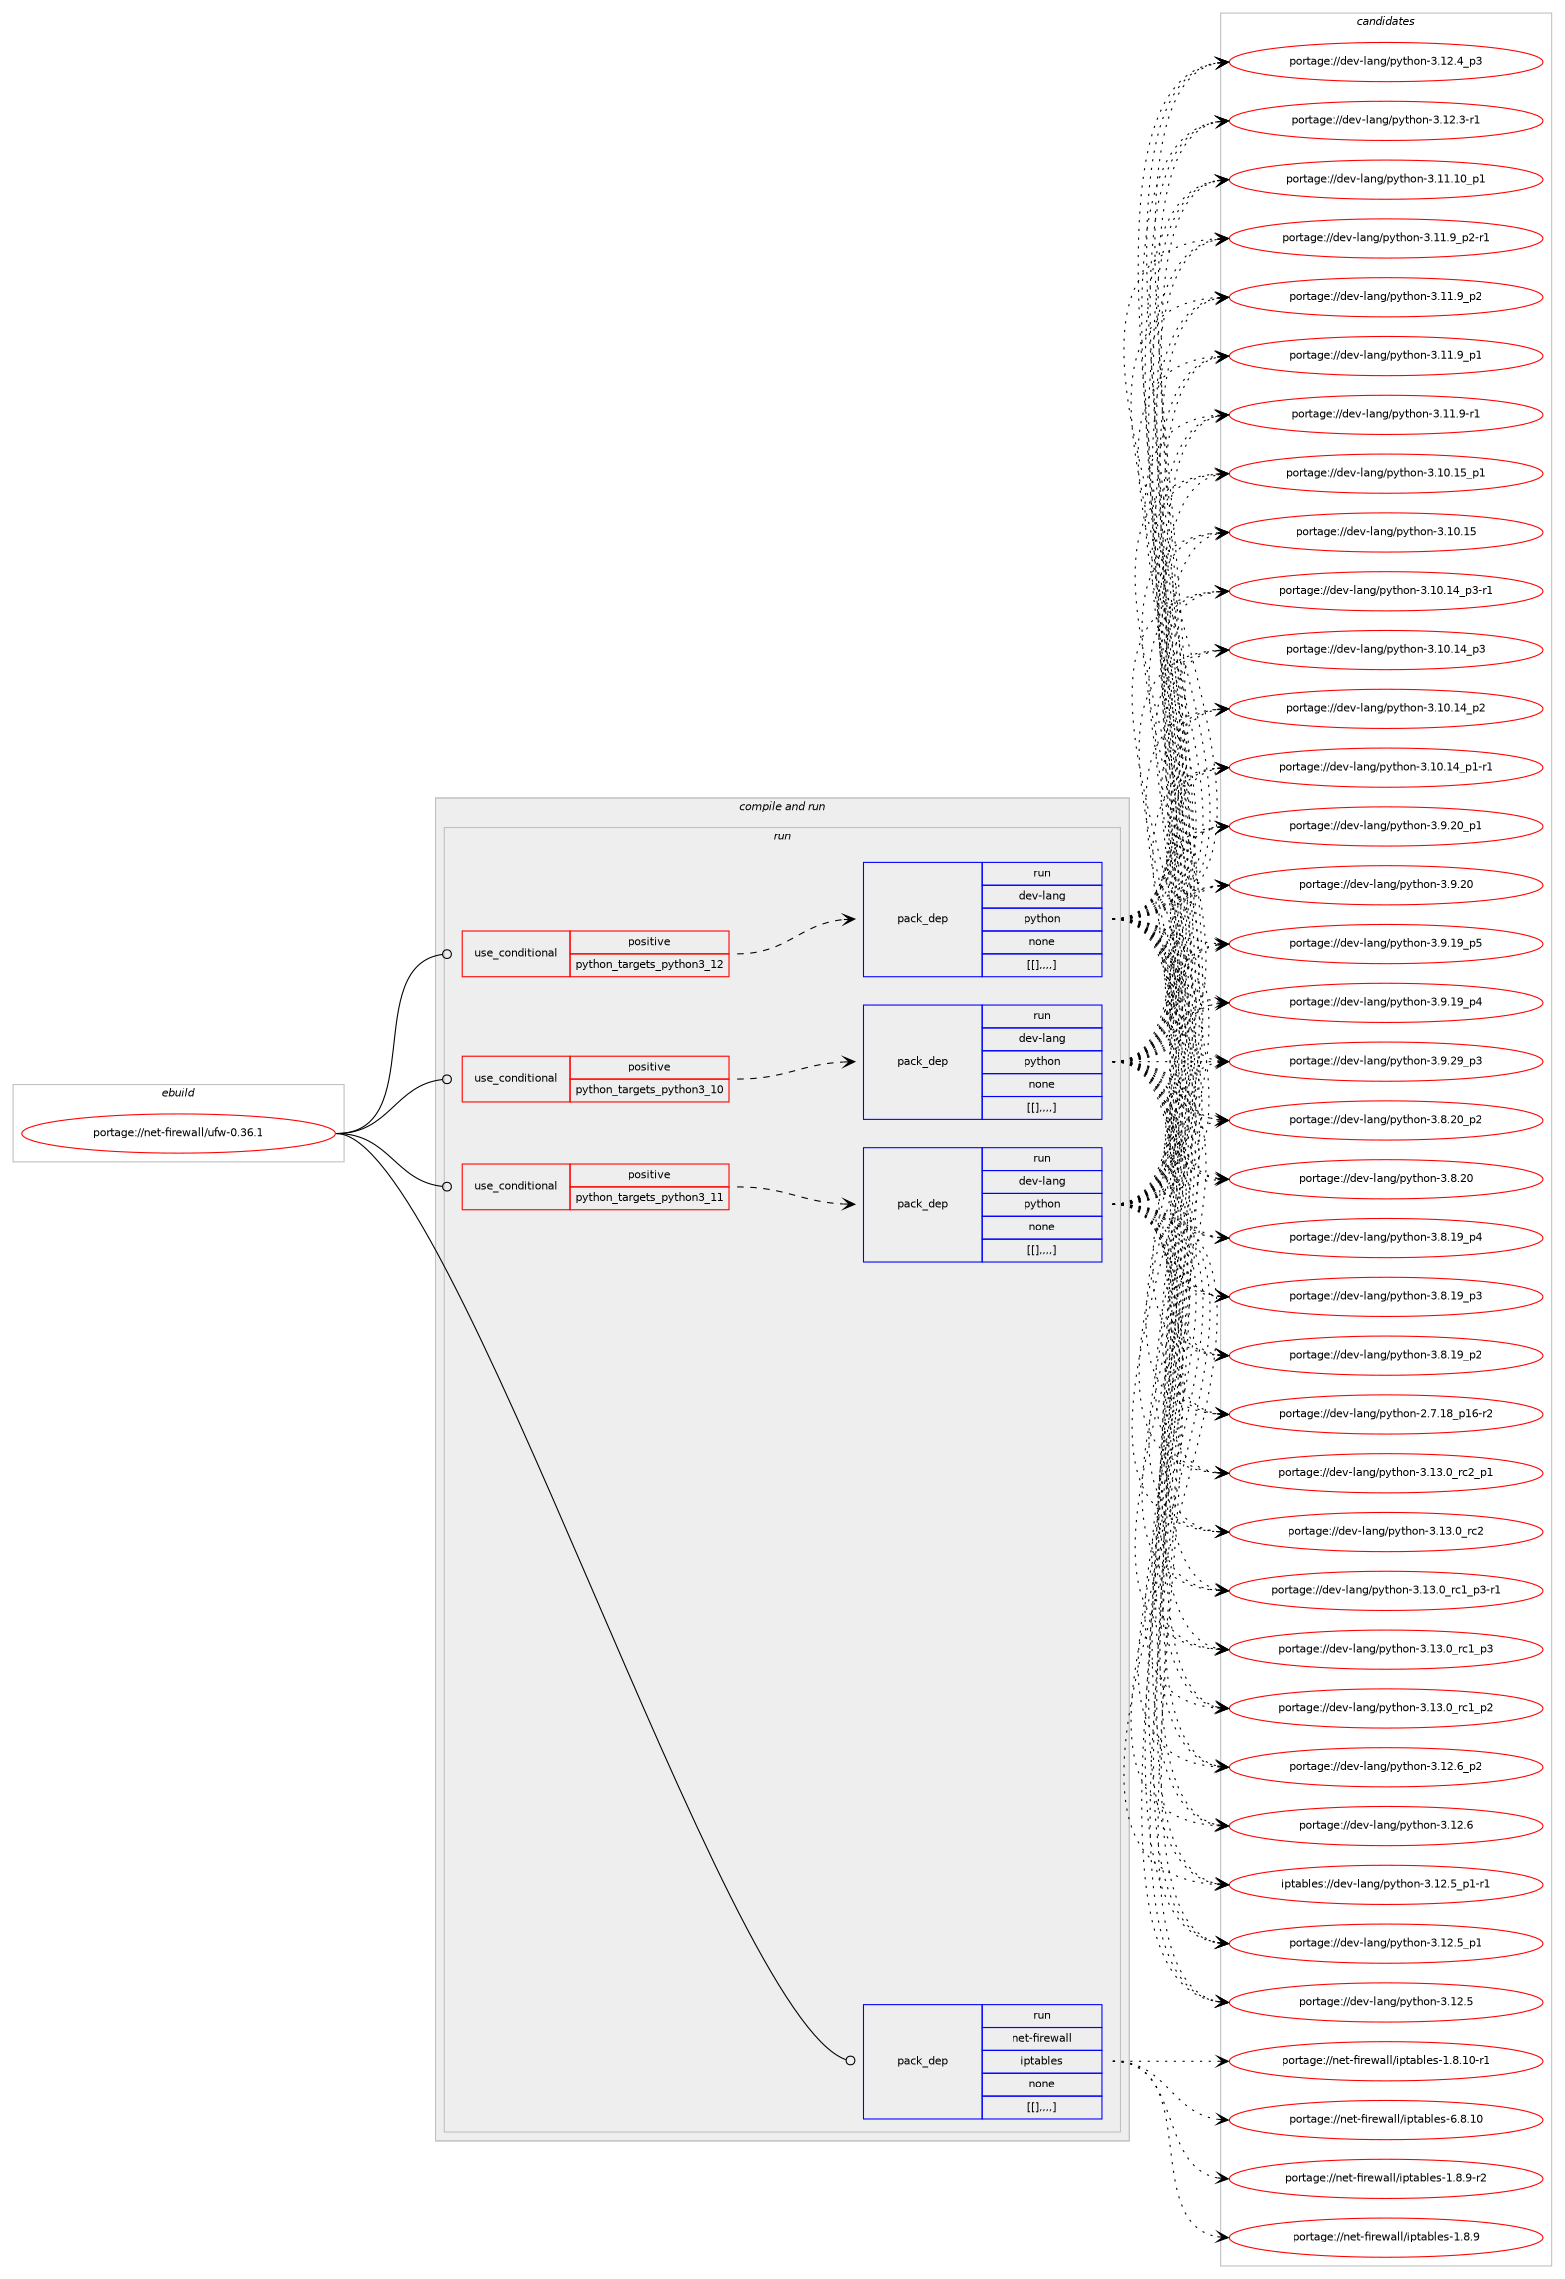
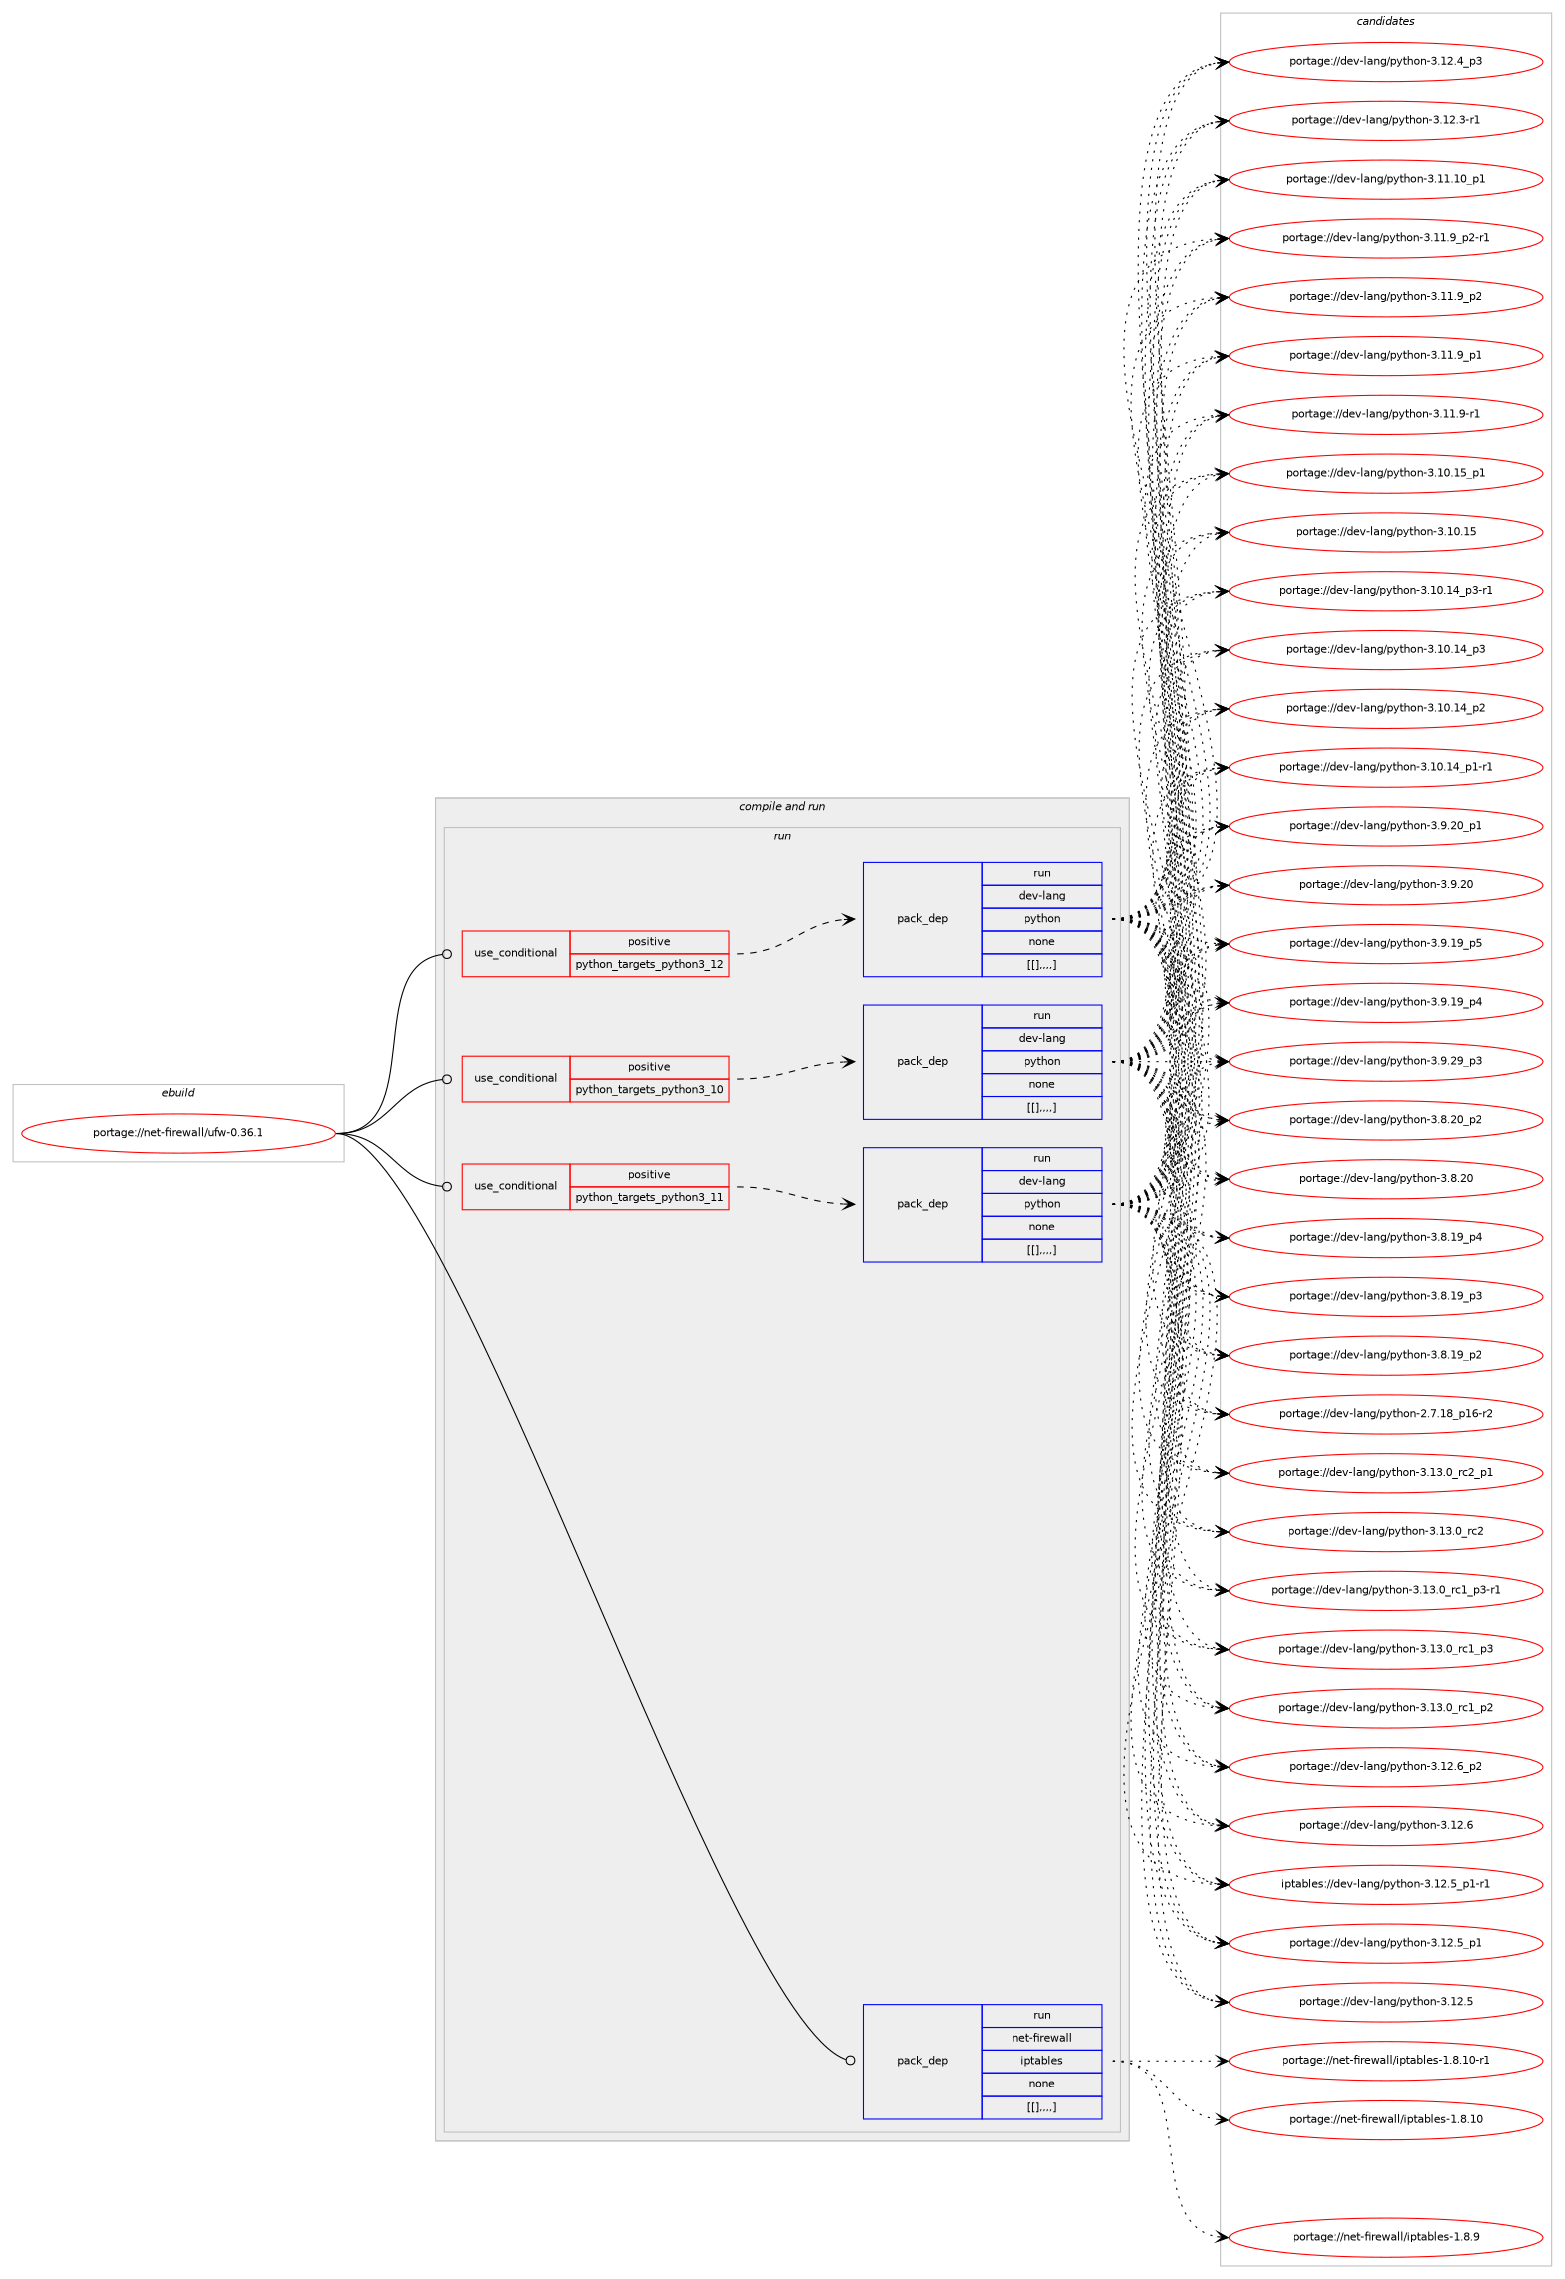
node "portage://net-firewall/iptables-6.8.10": label "portage://net-firewall/iptables-6.8.10" -> "portage://net-firewall/iptables-1.8.10"
node "portage://net-firewall/iptables-1.8.9-r2": removed
